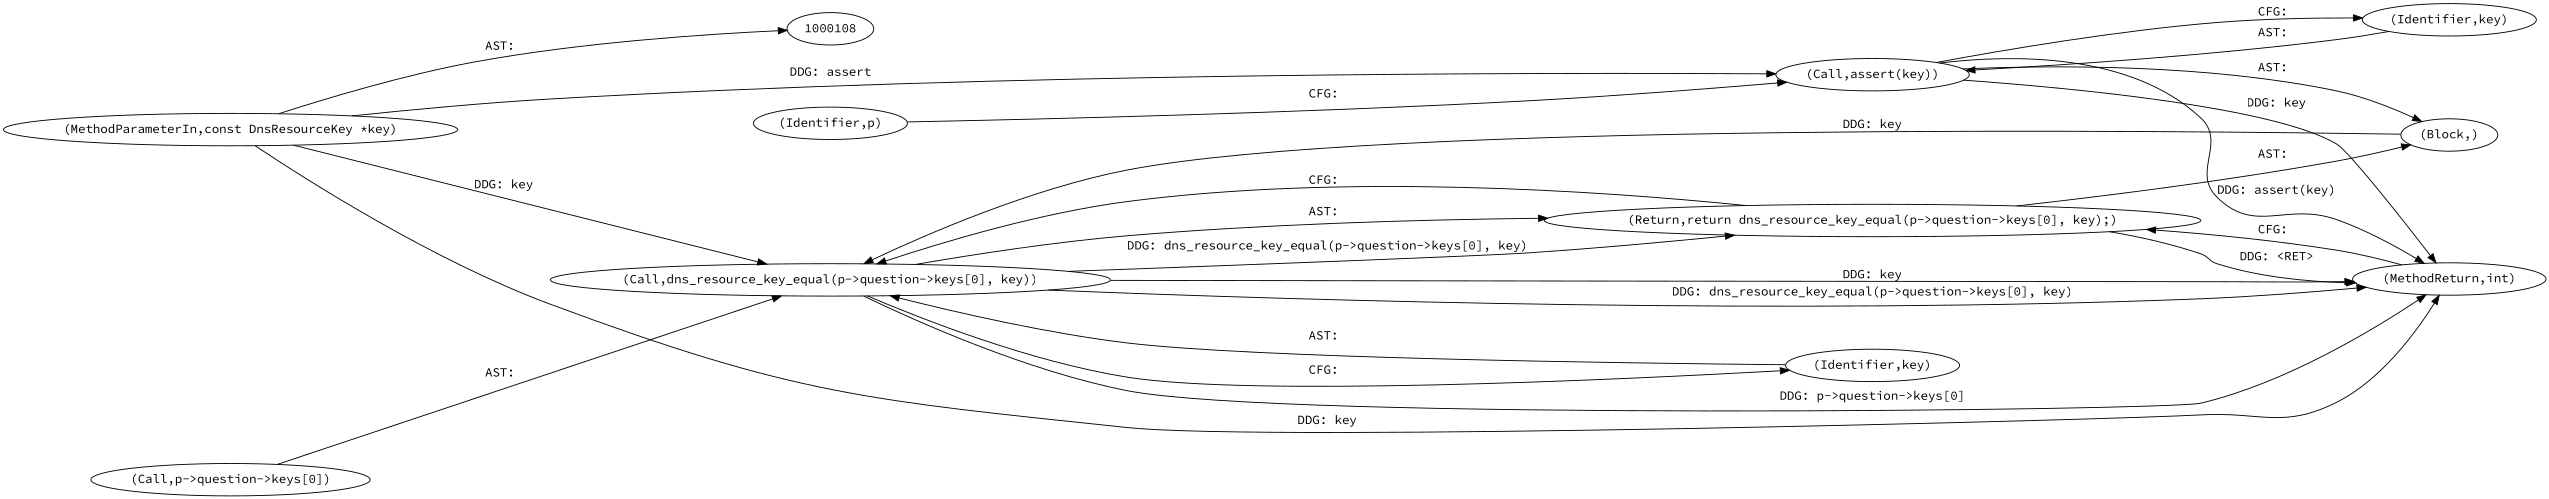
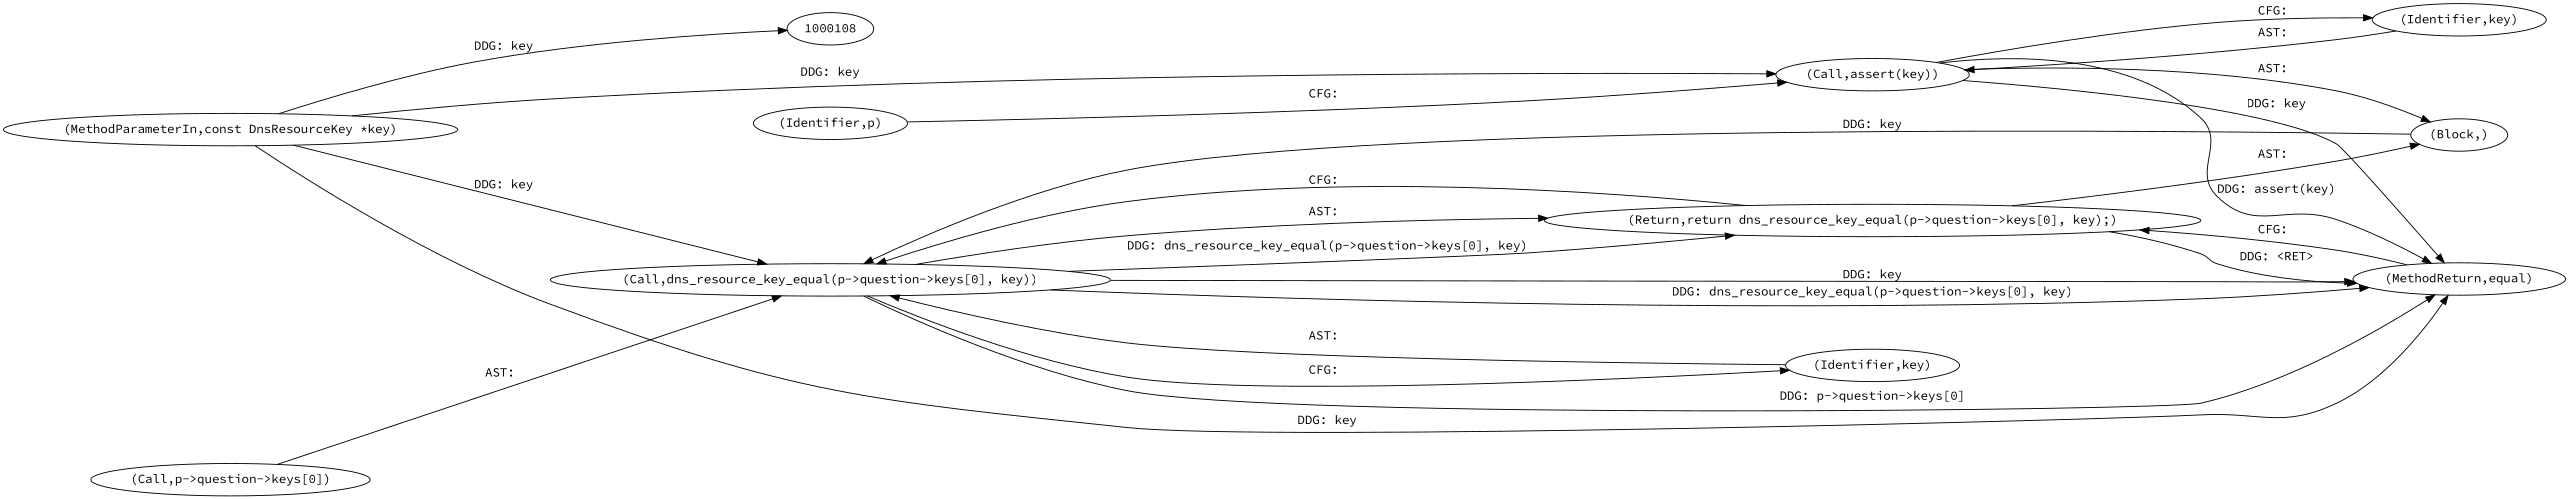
edge "(MethodParameterIn,const DnsResourceKey *key)" -> "1000108": label "AST: " -> "DDG: key"
edge "(MethodParameterIn,const DnsResourceKey *key)" -> "(Call,assert(key))": label "DDG: assert" -> "DDG: key"
node "(MethodReturn,int)": label "(MethodReturn,int)" -> "(MethodReturn,equal)"
